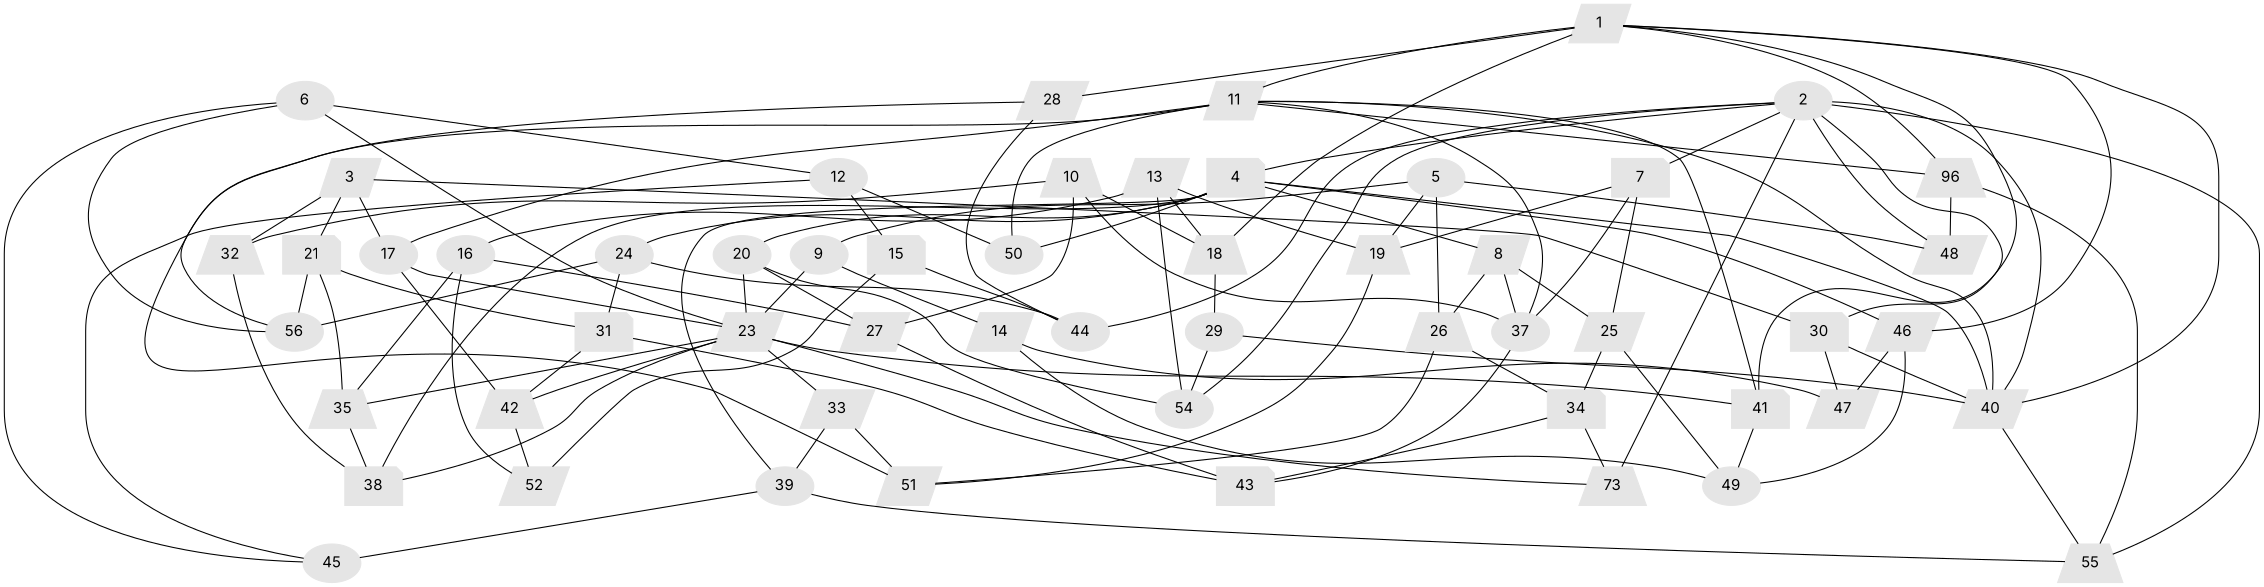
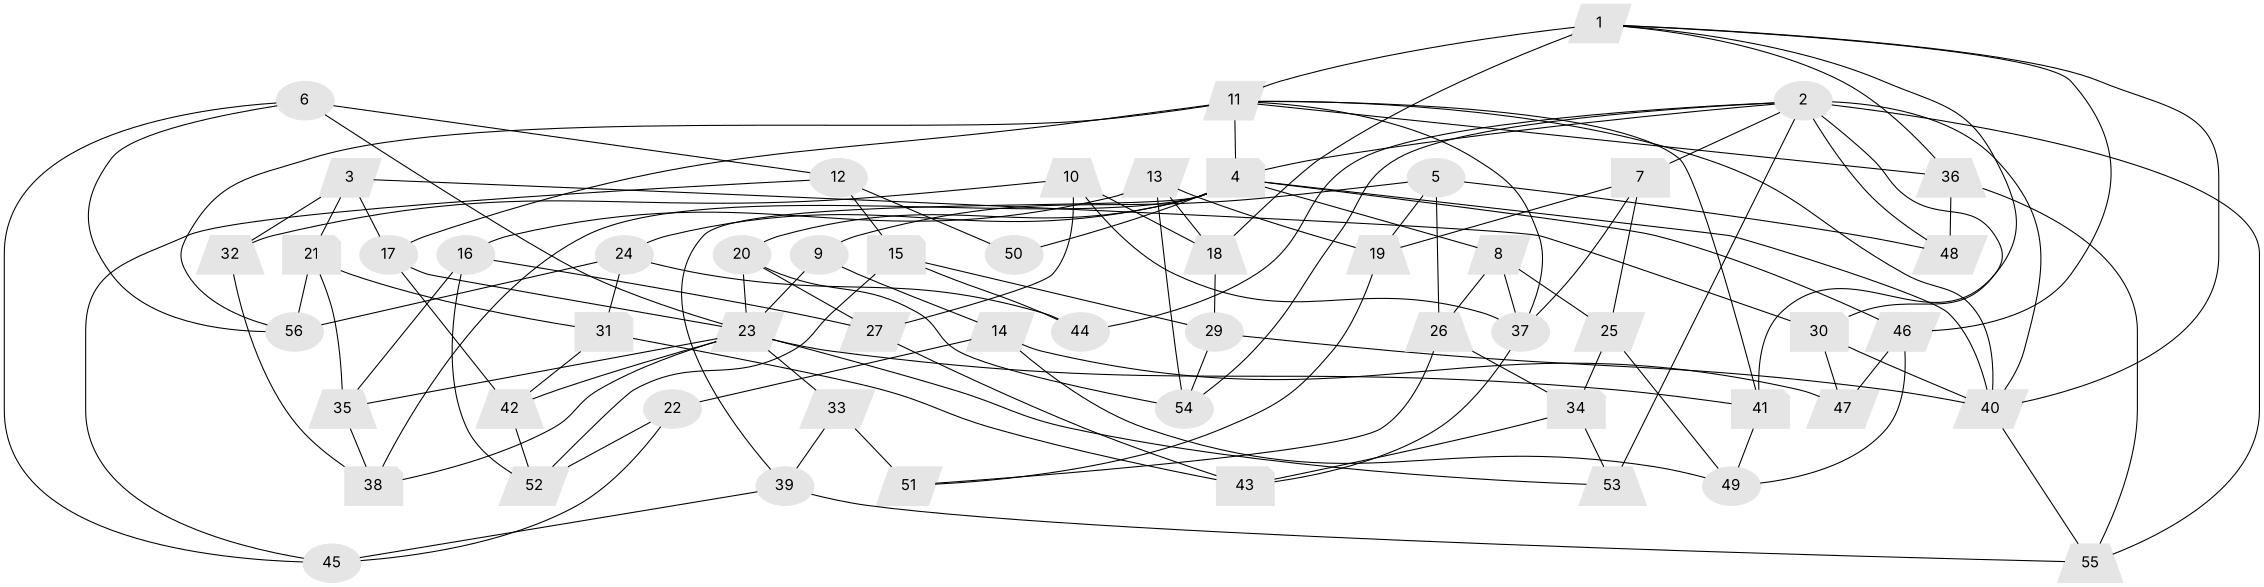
node "28": removed
edge "11" -- "50": now "11" -- "4"
node "96": label "96" -> "36"
edge "15" -- "29": added
node "22": added
node "73": label "73" -> "53"
